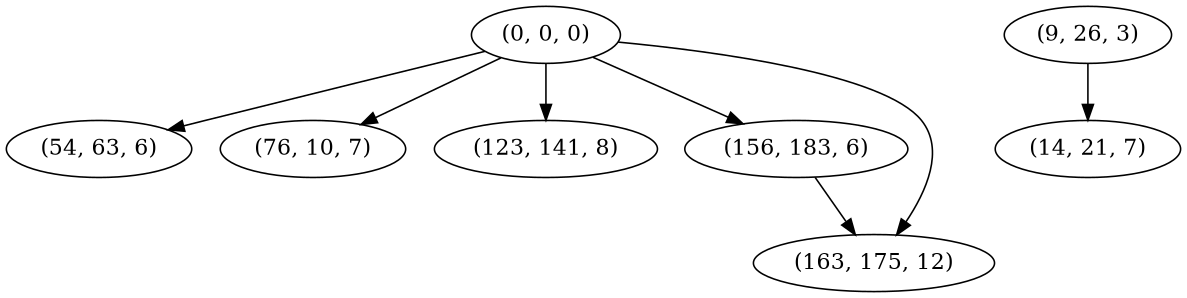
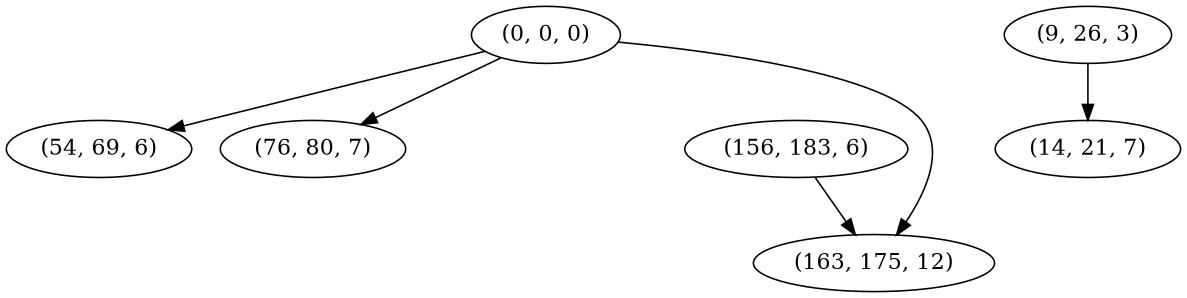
edge "(0, 0, 0)" -> "(156, 183, 6)": removed
node "(54, 63, 6)": label "(54, 63, 6)" -> "(54, 69, 6)"
node "(76, 10, 7)": label "(76, 10, 7)" -> "(76, 80, 7)"
node "(123, 141, 8)": removed
